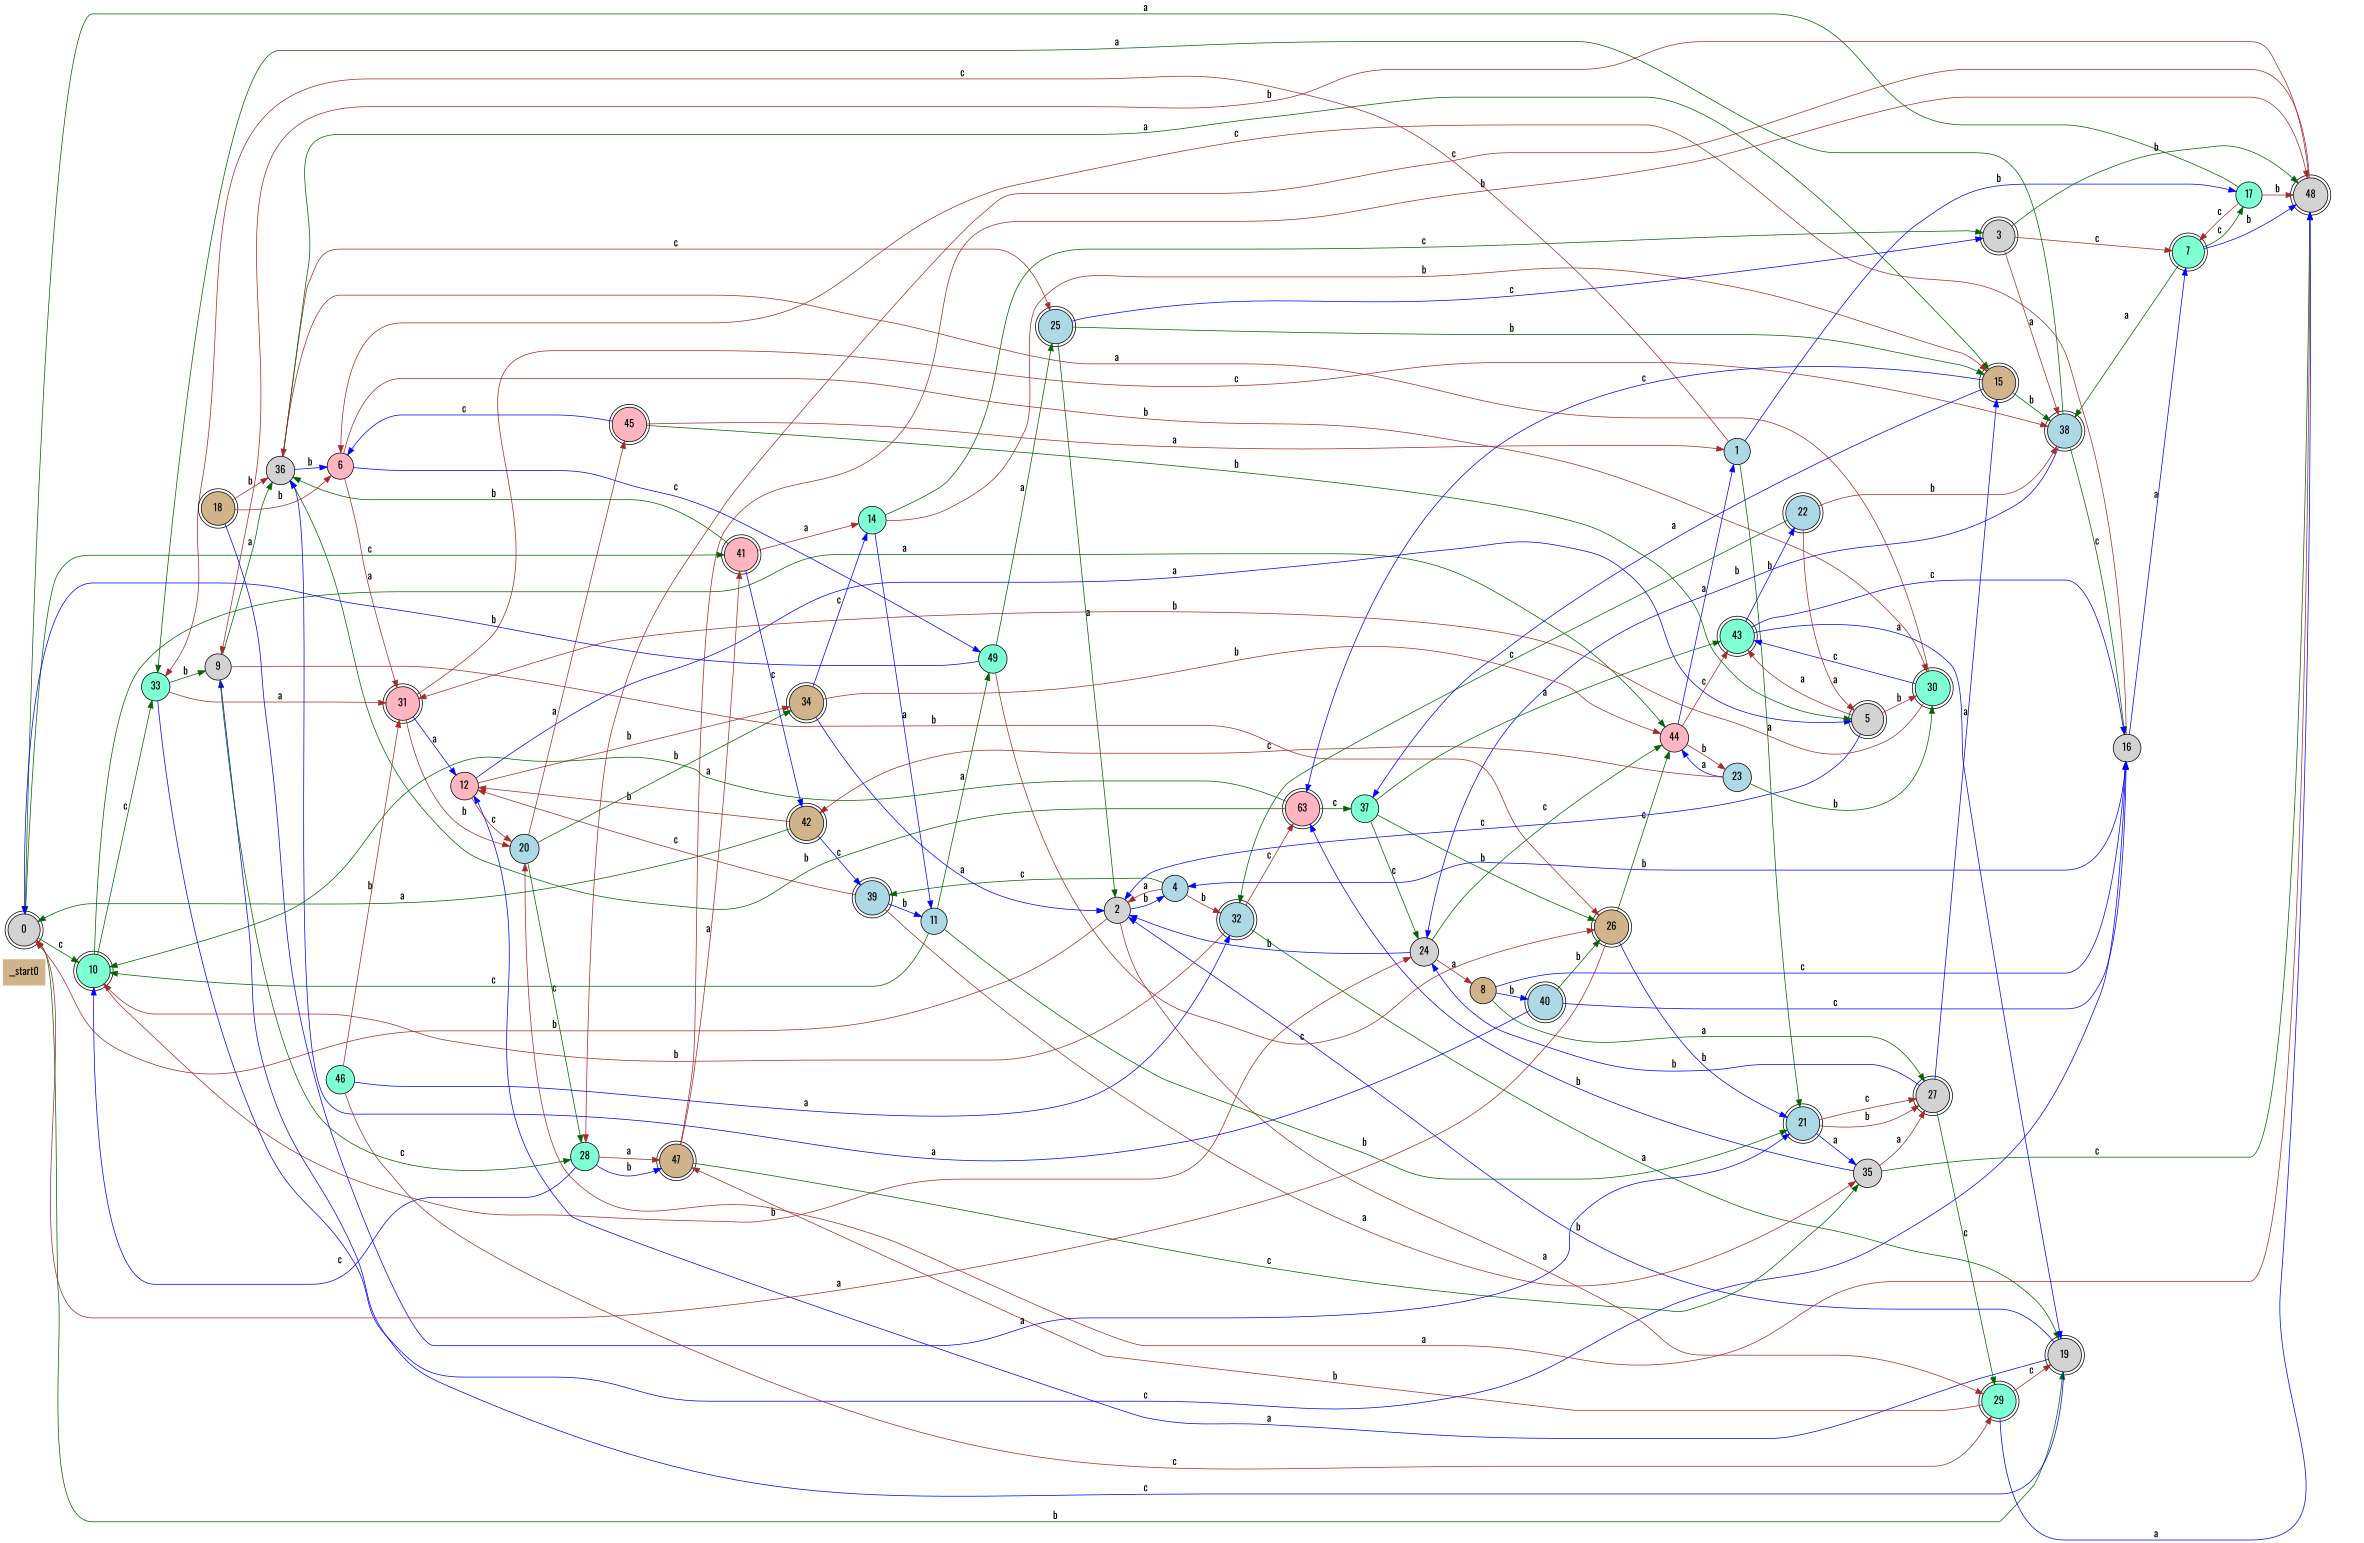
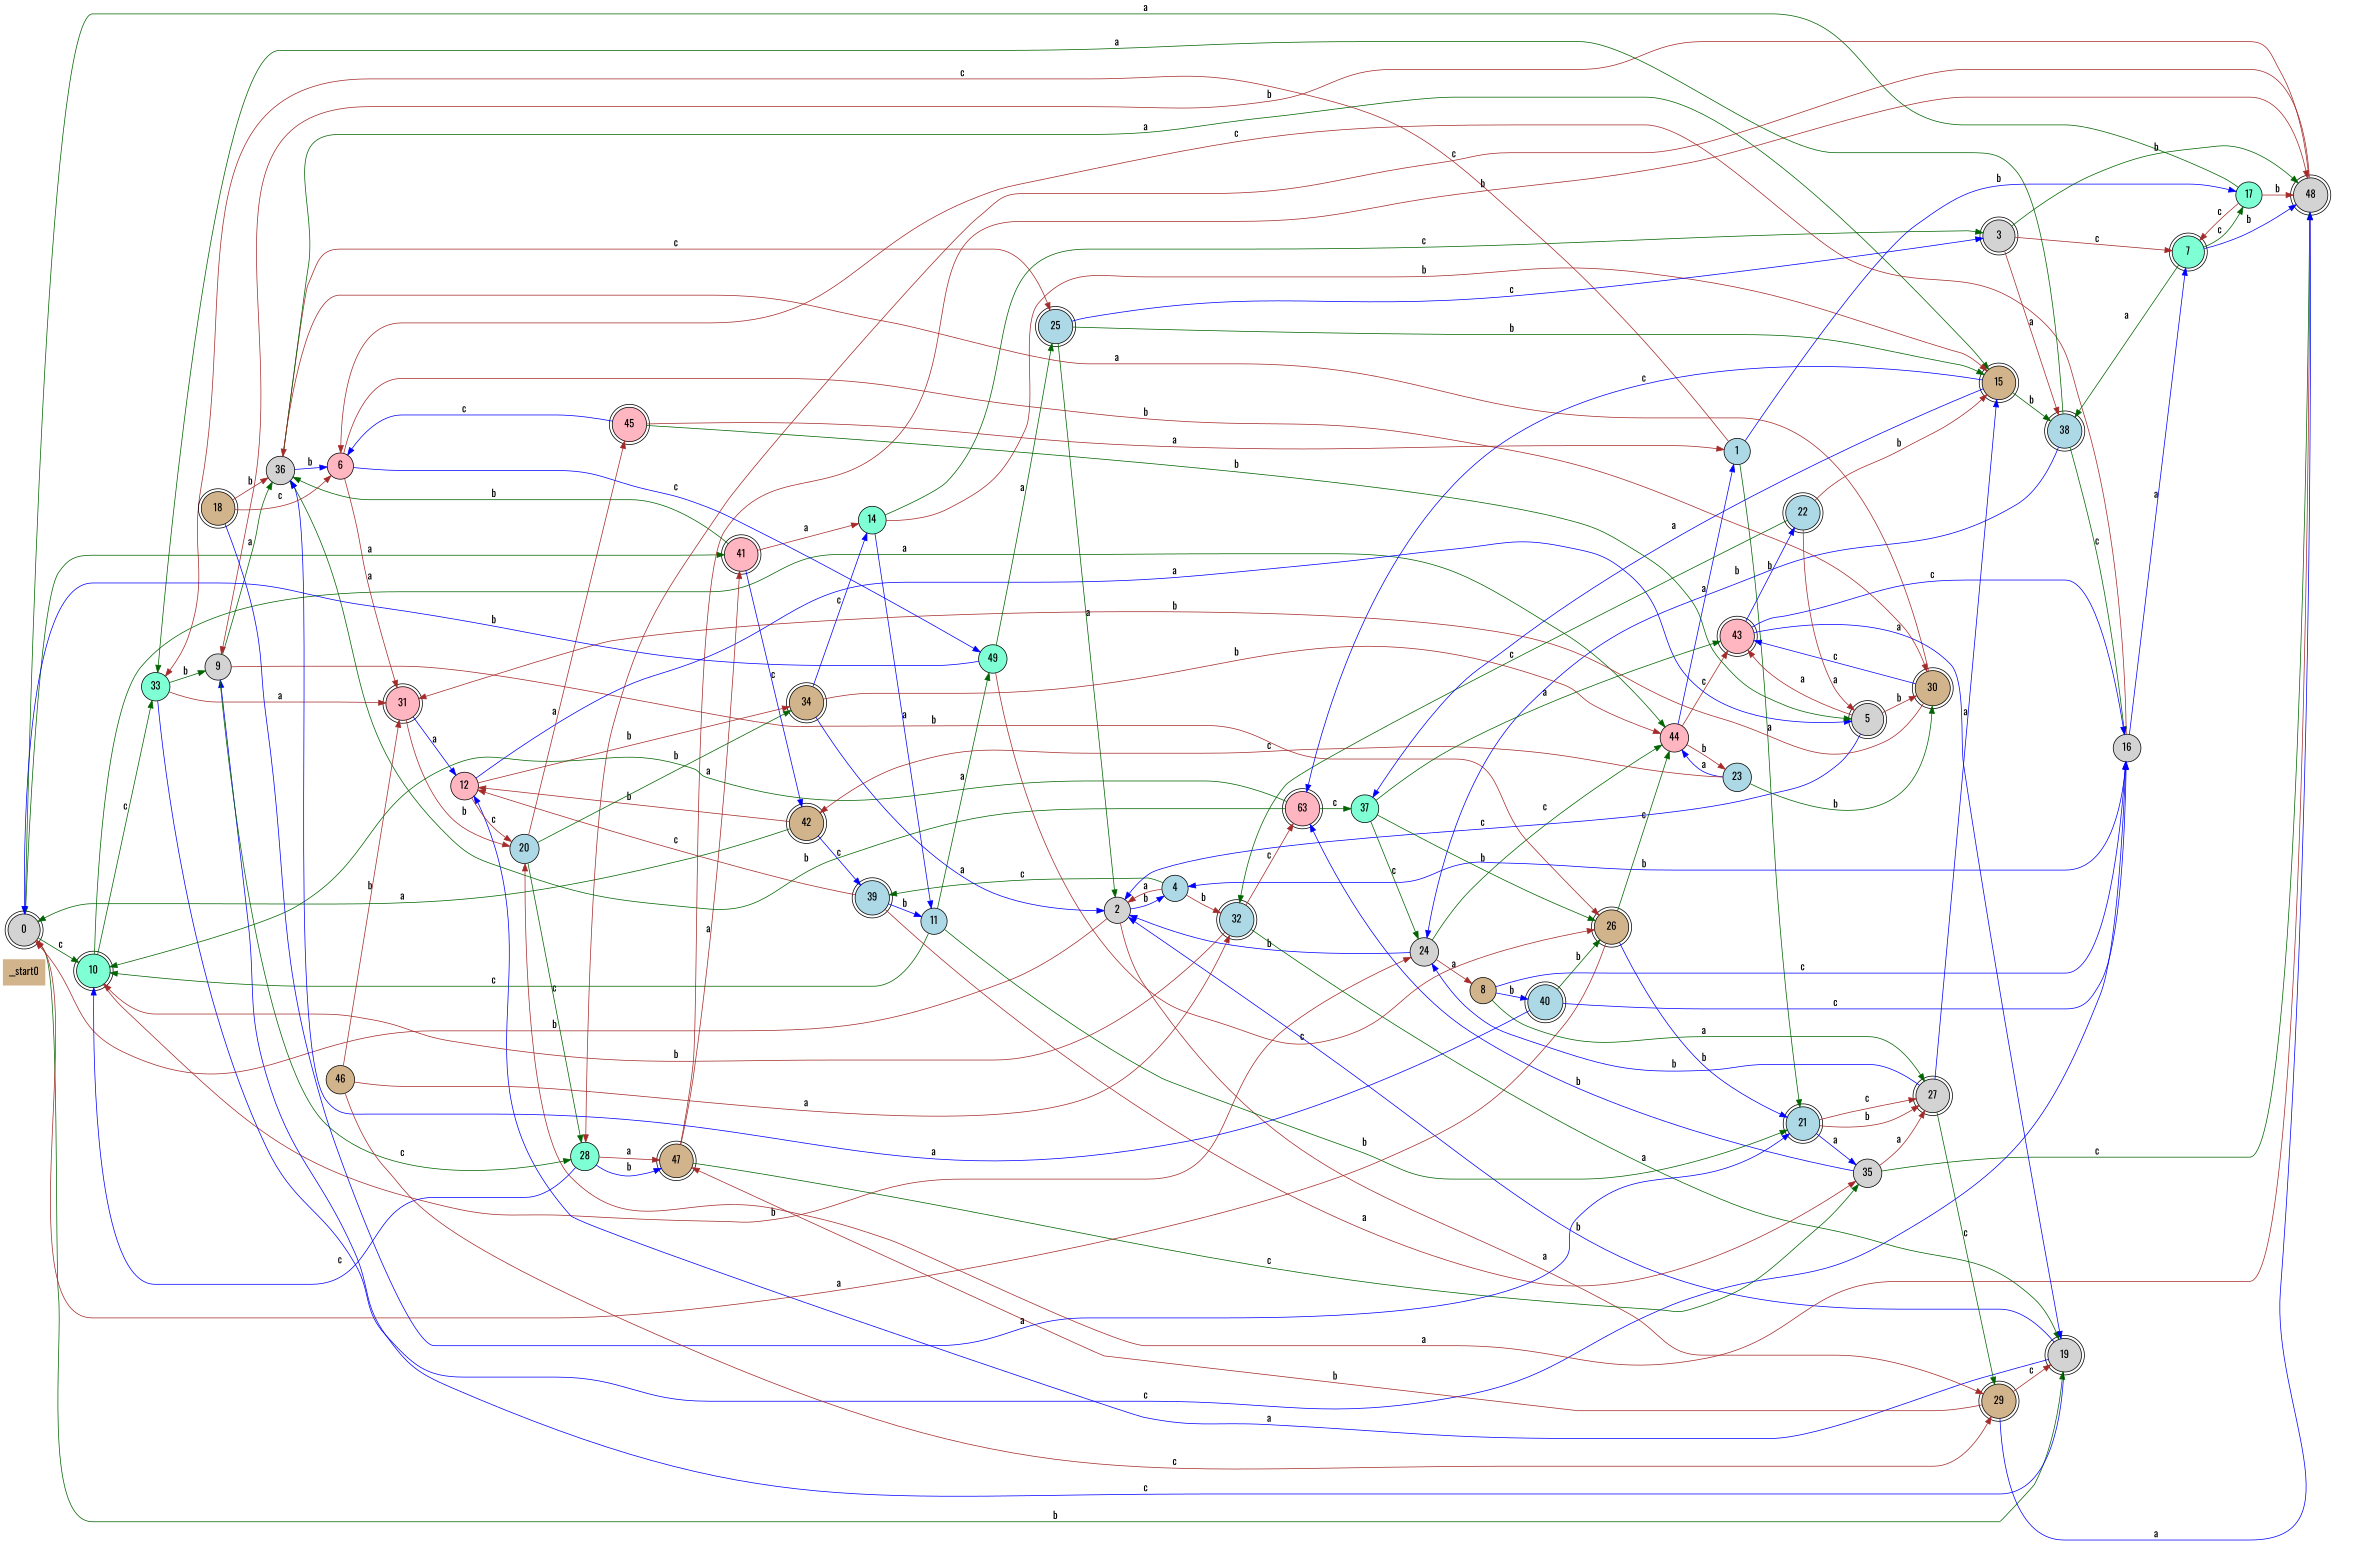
edge "31" -> "38": removed, label "c"
edge "22" -> "38": now "22" -> "15"
edge "18" -> "6": label "b" -> "c"
edge "0" -> "41": label "c" -> "a"
node "43": fillcolor aquamarine -> lightpink
node "30": fillcolor aquamarine -> tan
node "46": fillcolor aquamarine -> tan
edge "46" -> "32": color blue -> brown
node "29": fillcolor aquamarine -> tan
